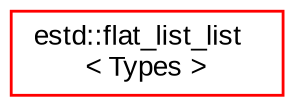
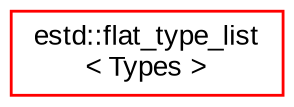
node "estd::flat_list_list < Types >": label "estd::flat_list_list < Types >" -> "estd::flat_type_list < Types >"
